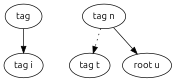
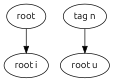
node "tag": label "tag" -> "root"
node "tag i": label "tag i" -> "root i"
node "tag t": removed
